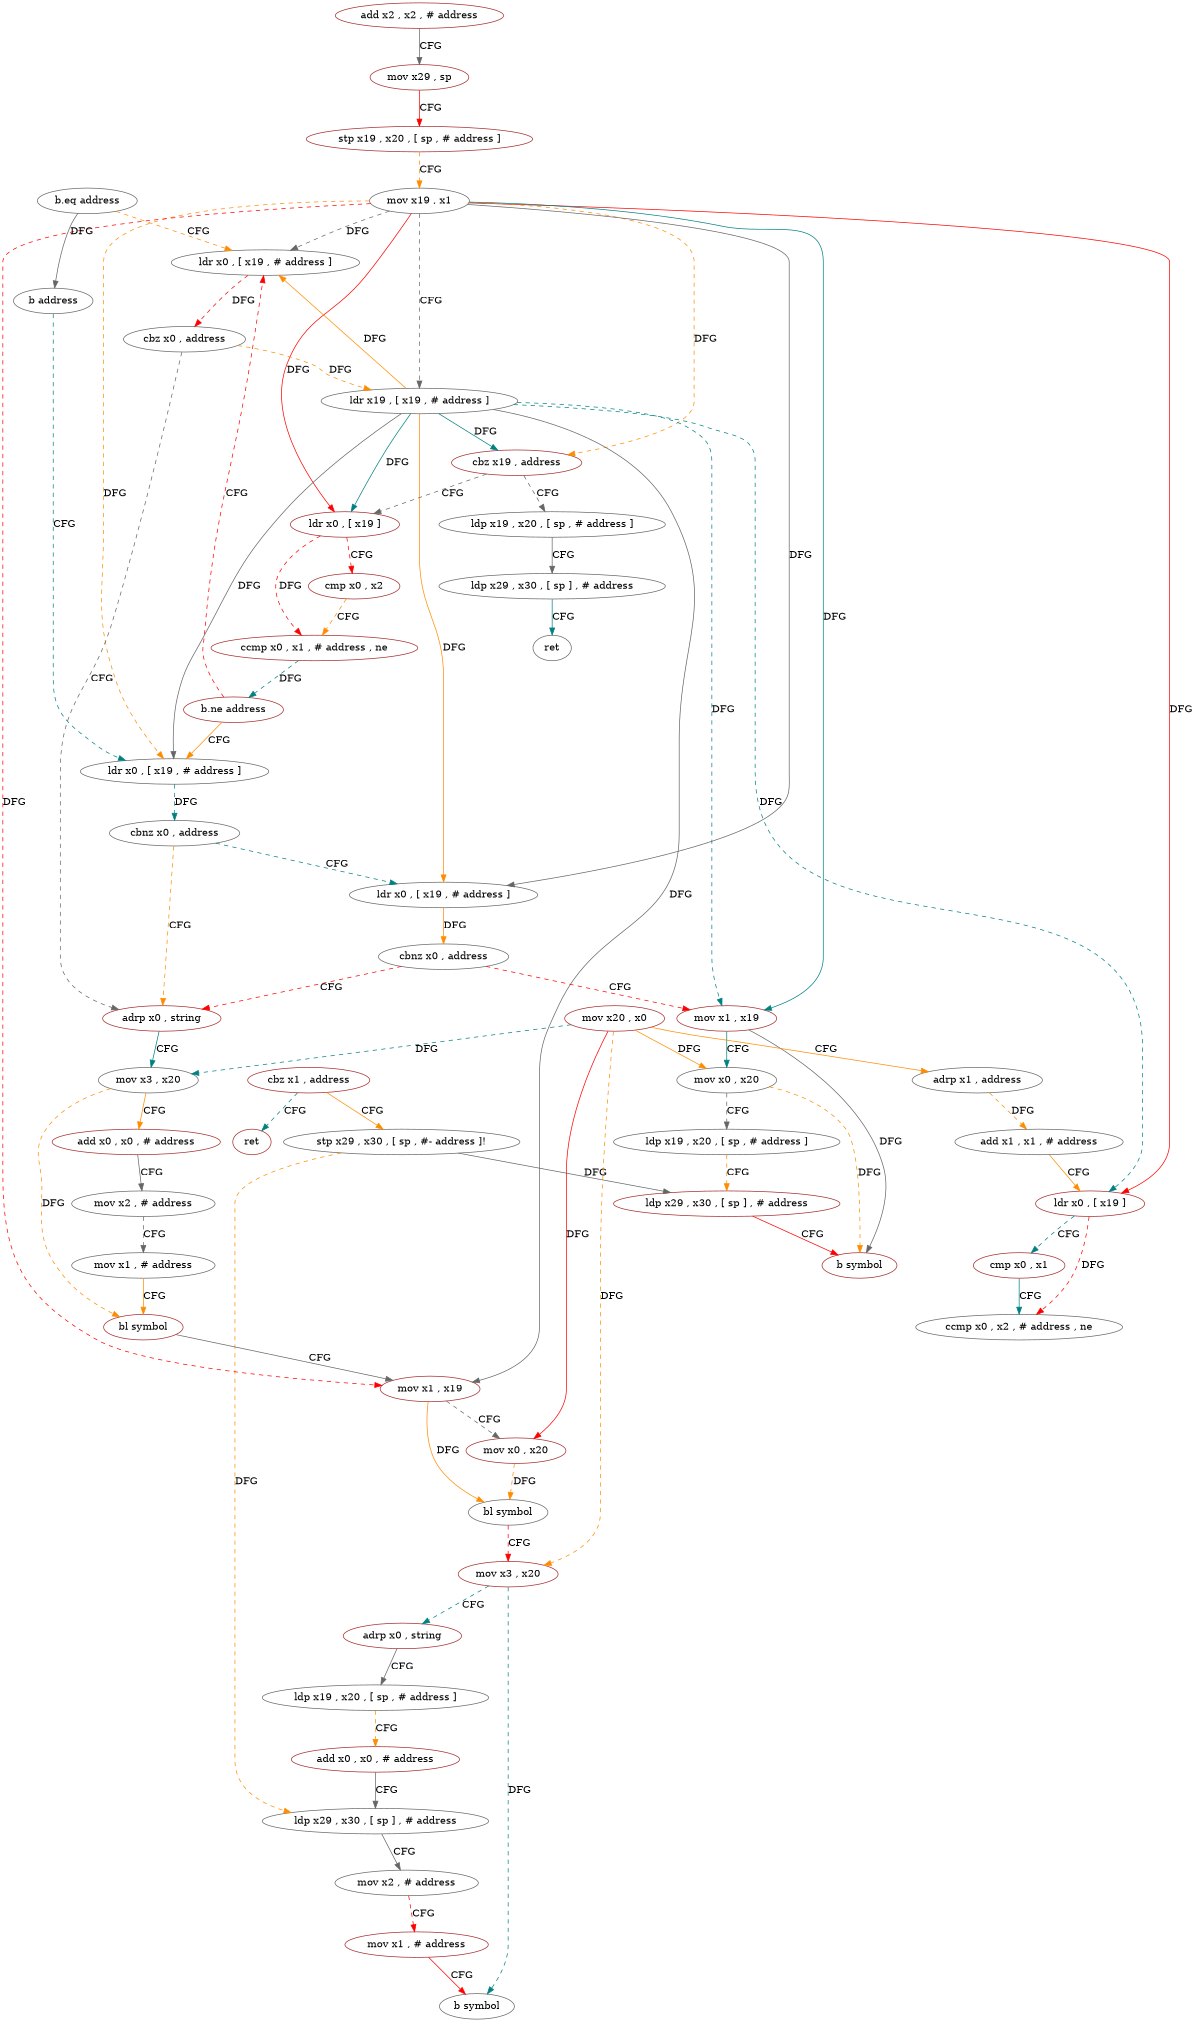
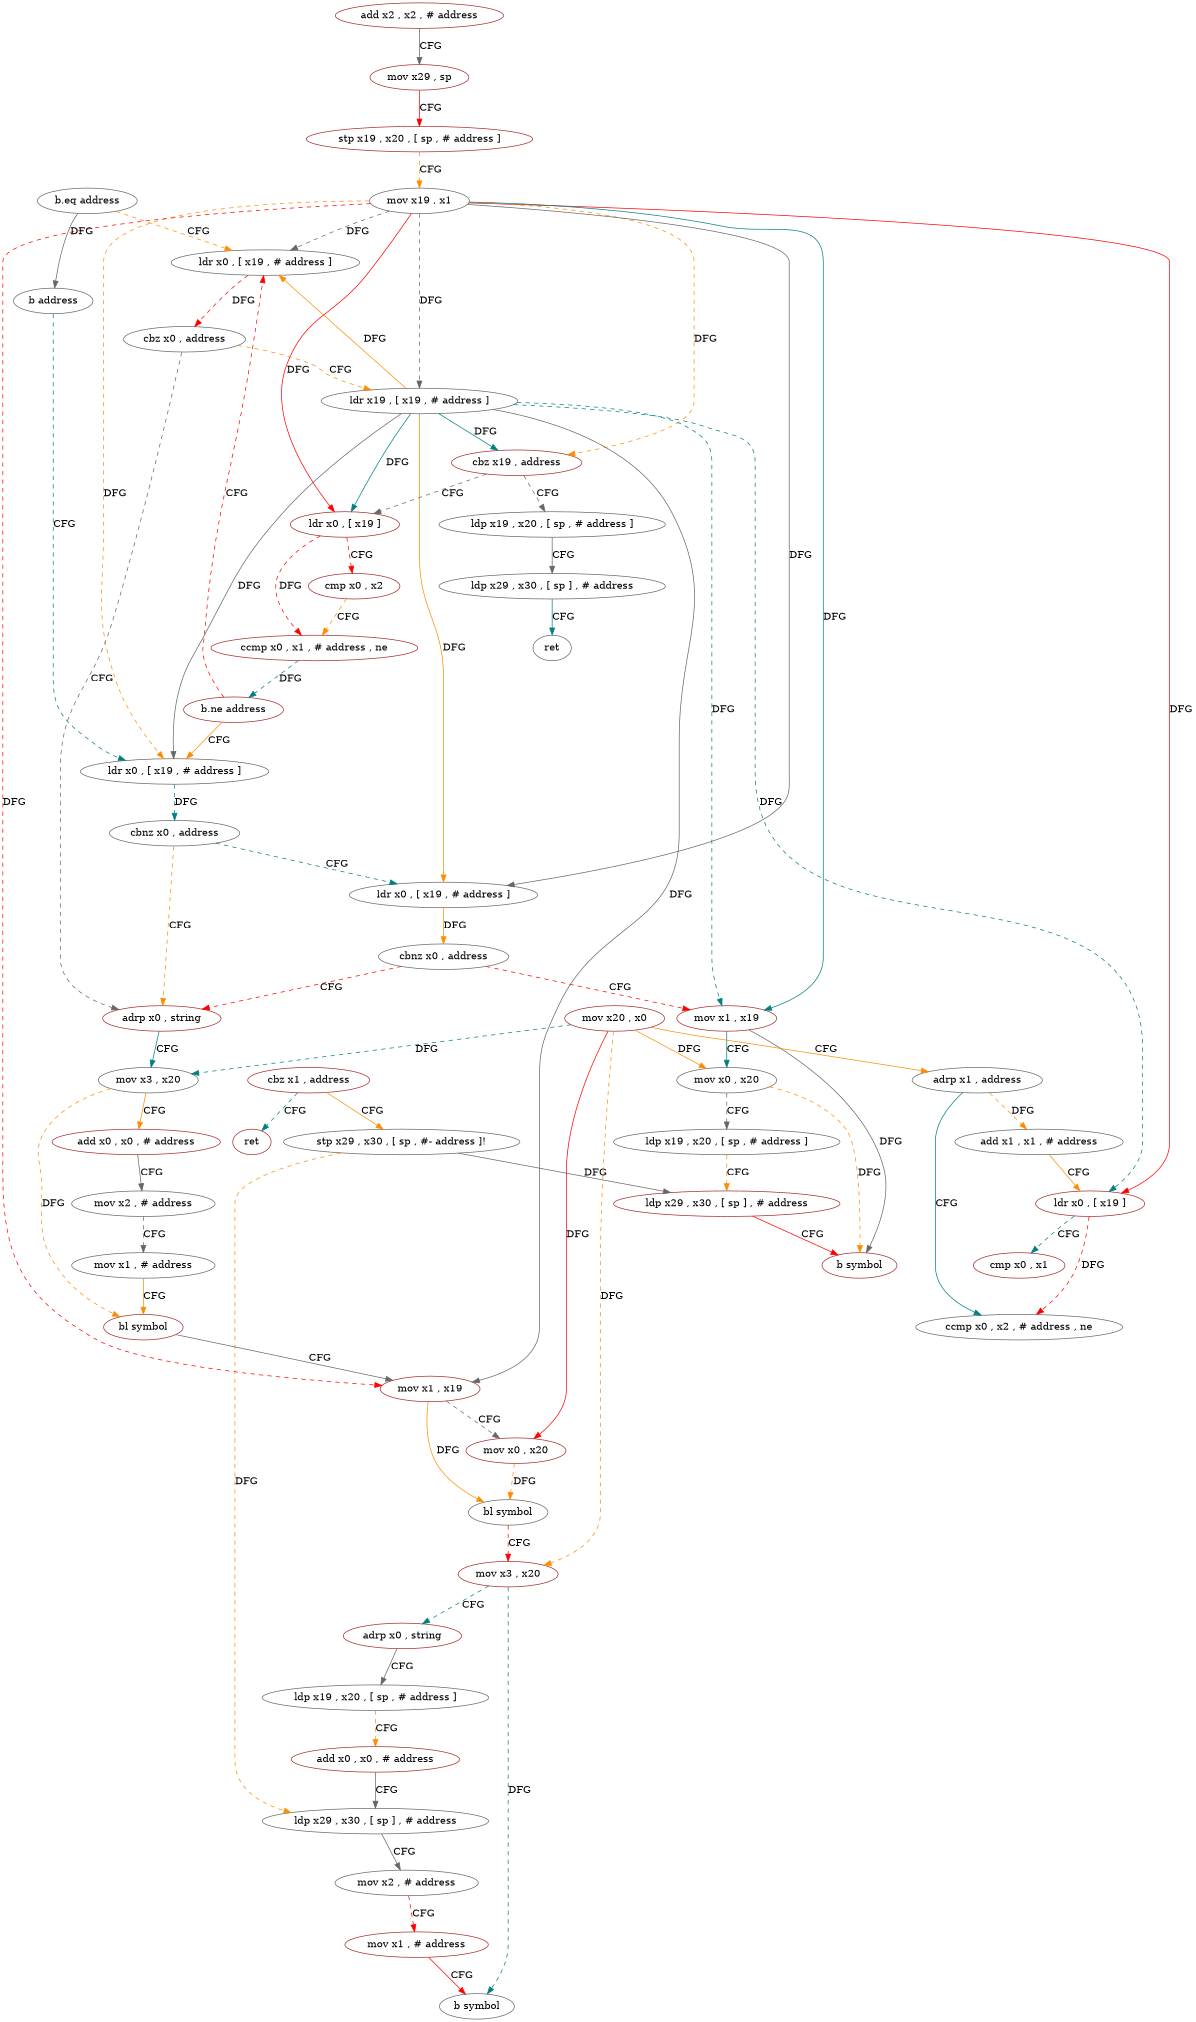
edge "mov x19 , x1" -> "ldr x19 , [ x19 , # address ]": label "CFG" -> "DFG"
edge "cbz x0 , address" -> "ldr x19 , [ x19 , # address ]": label "DFG" -> "CFG"
edge "cmp x0 , x1" -> "ccmp x0 , x2 , # address , ne": now "adrp x1 , address" -> "ccmp x0 , x2 , # address , ne"
